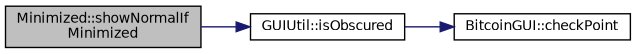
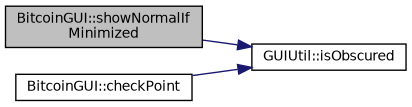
node "Minimized::showNormalIf Minimized": label "Minimized::showNormalIf Minimized" -> "BitcoinGUI::showNormalIf Minimized"
edge "GUIUtil::isObscured" -> "BitcoinGUI::checkPoint": reversed
